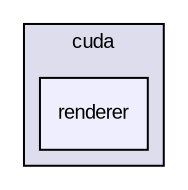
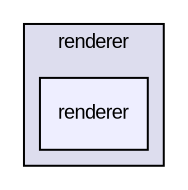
cluster "cuda": label "cuda" -> "renderer"
